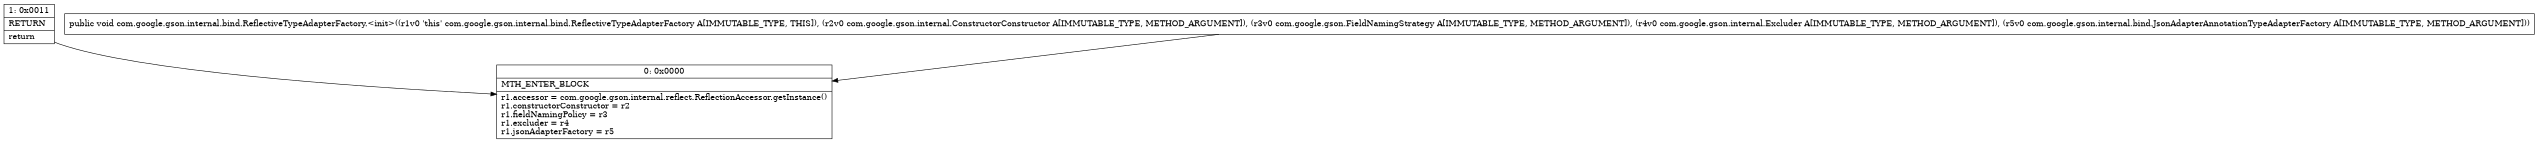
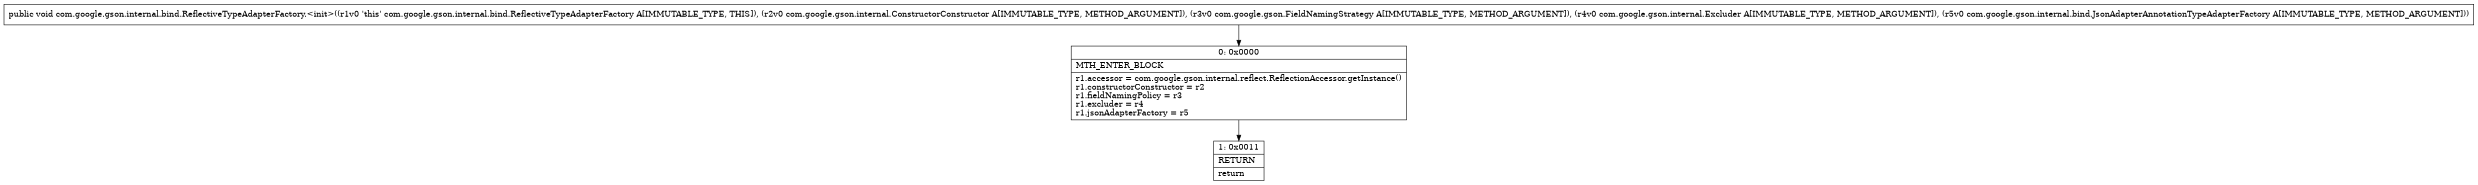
edge "1: 0x0011" -> "0: 0x0000": reversed
